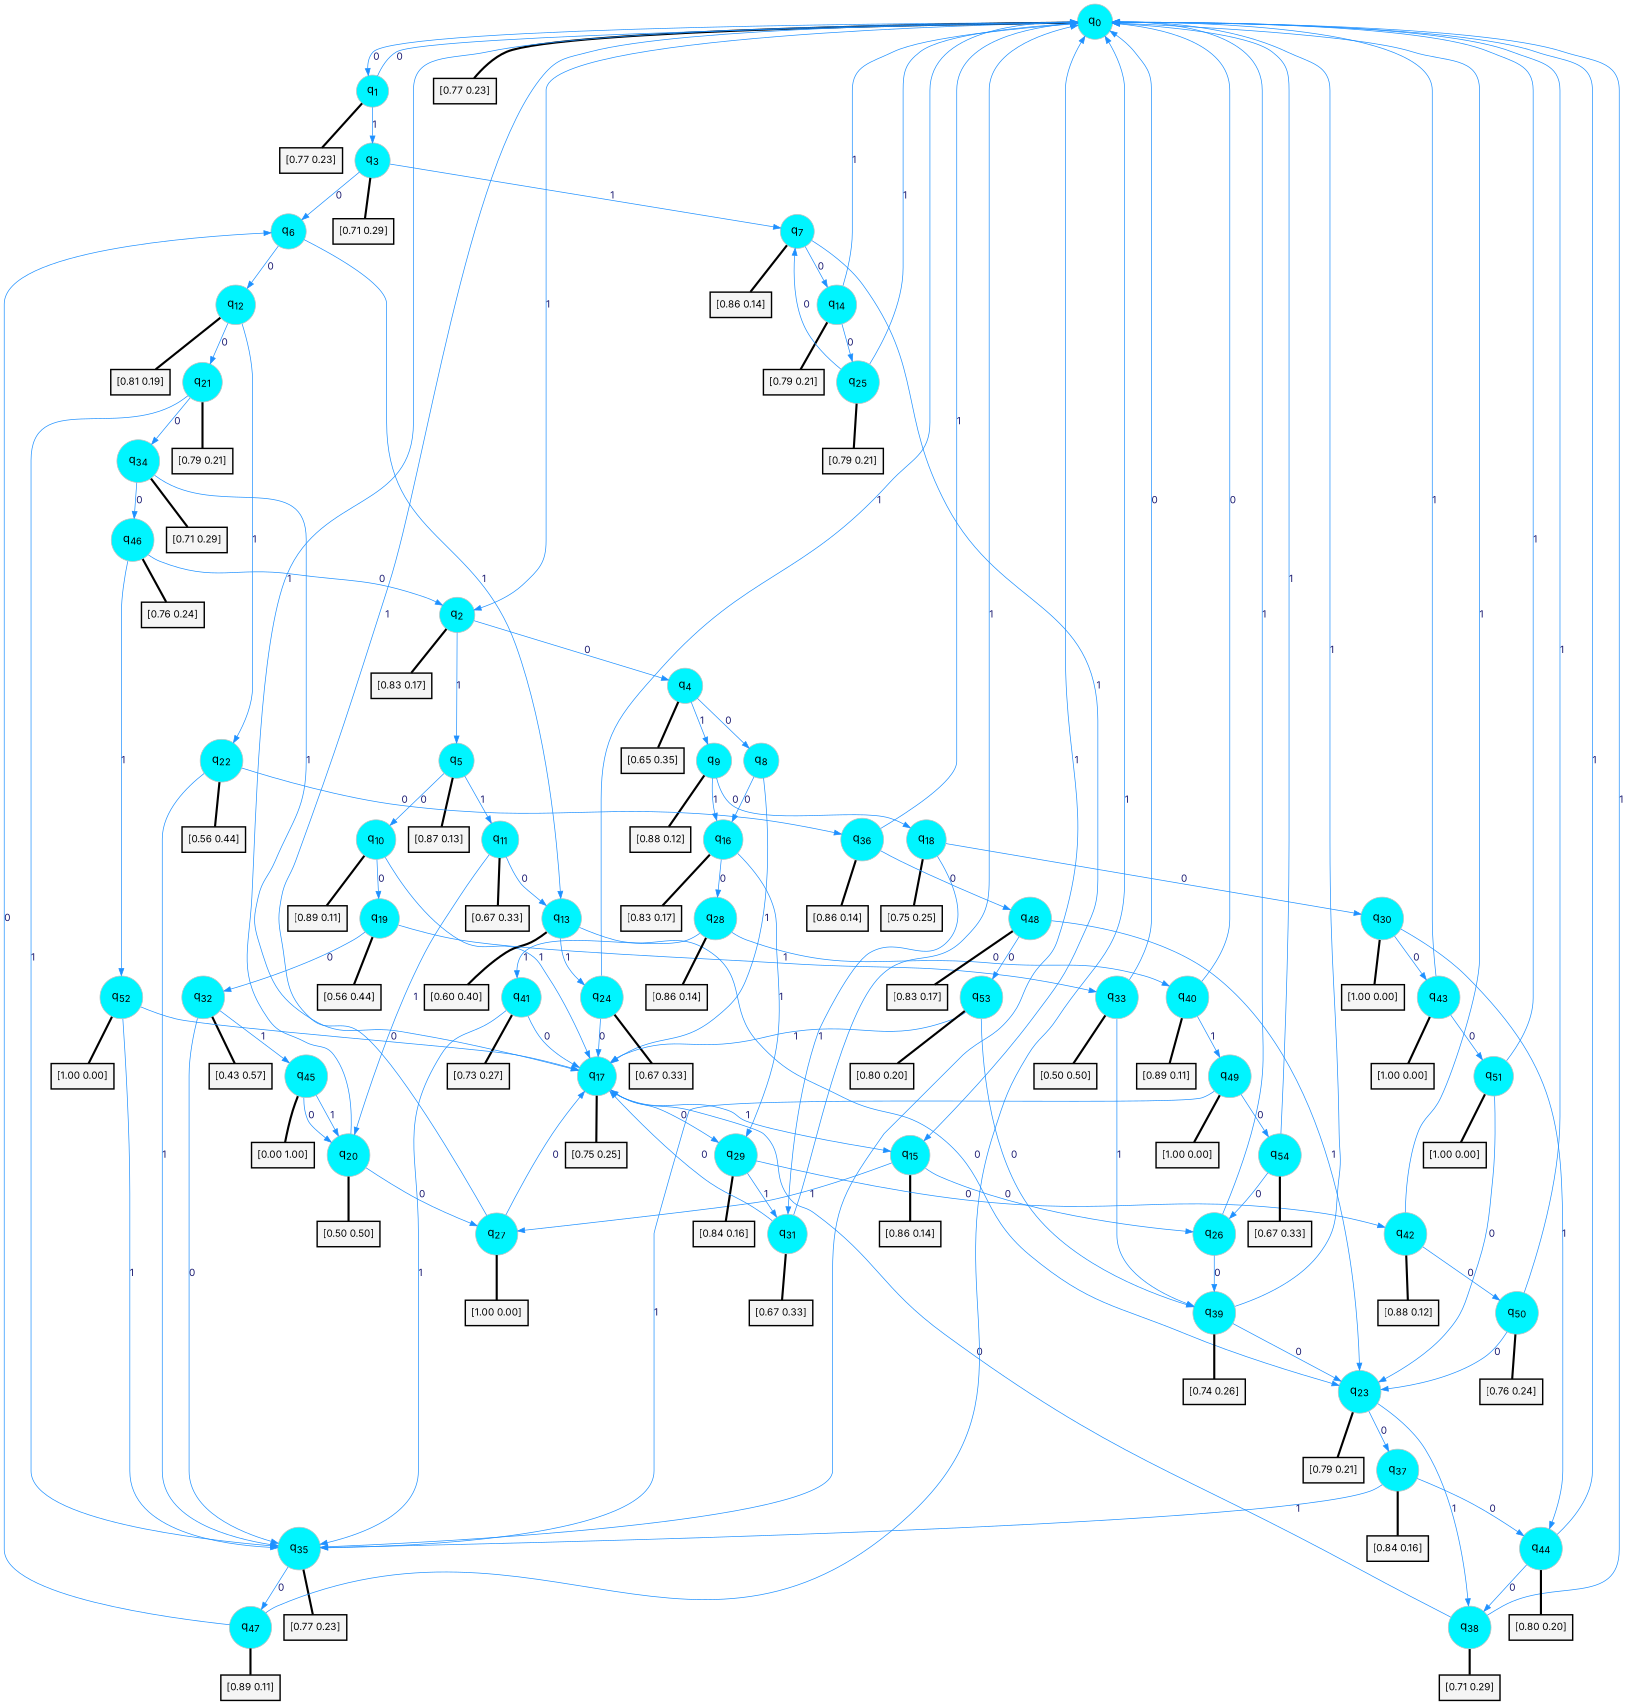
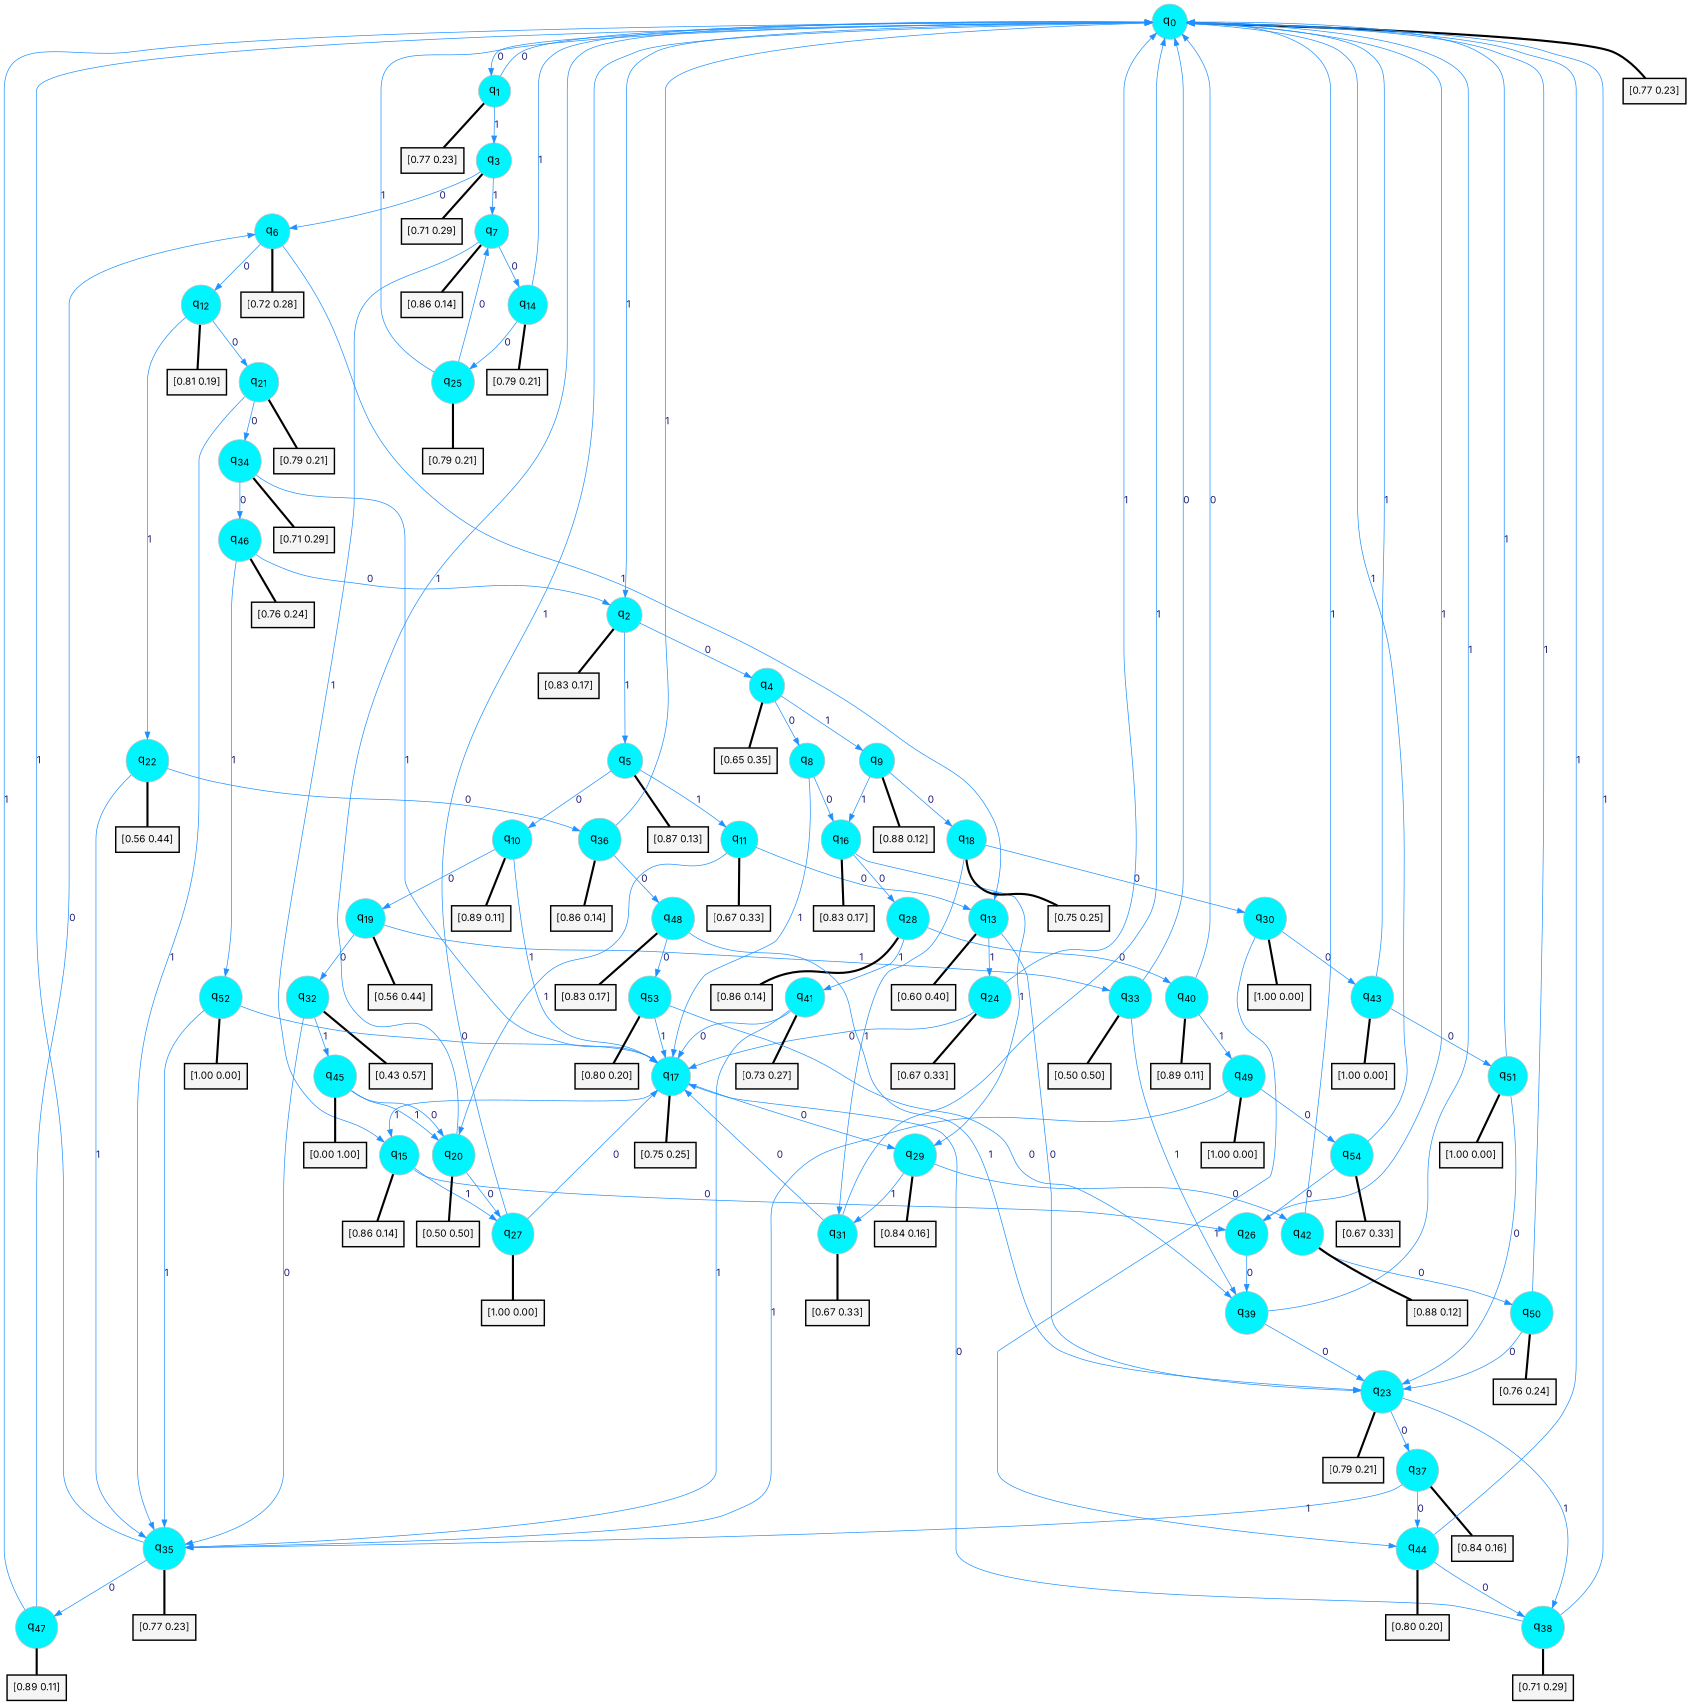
node "[0.72 0.28]": added
node "[0.74 0.26]": removed
